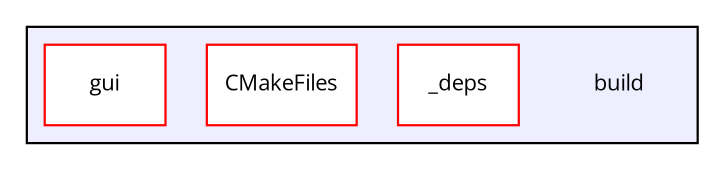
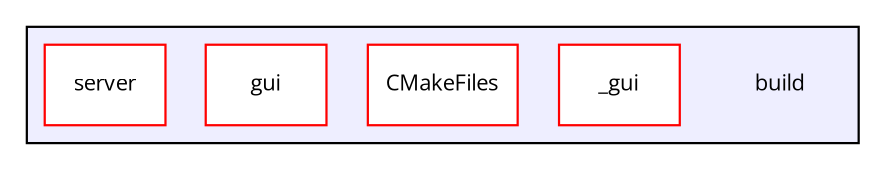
node "server": added
node "_deps": label "_deps" -> "_gui"
